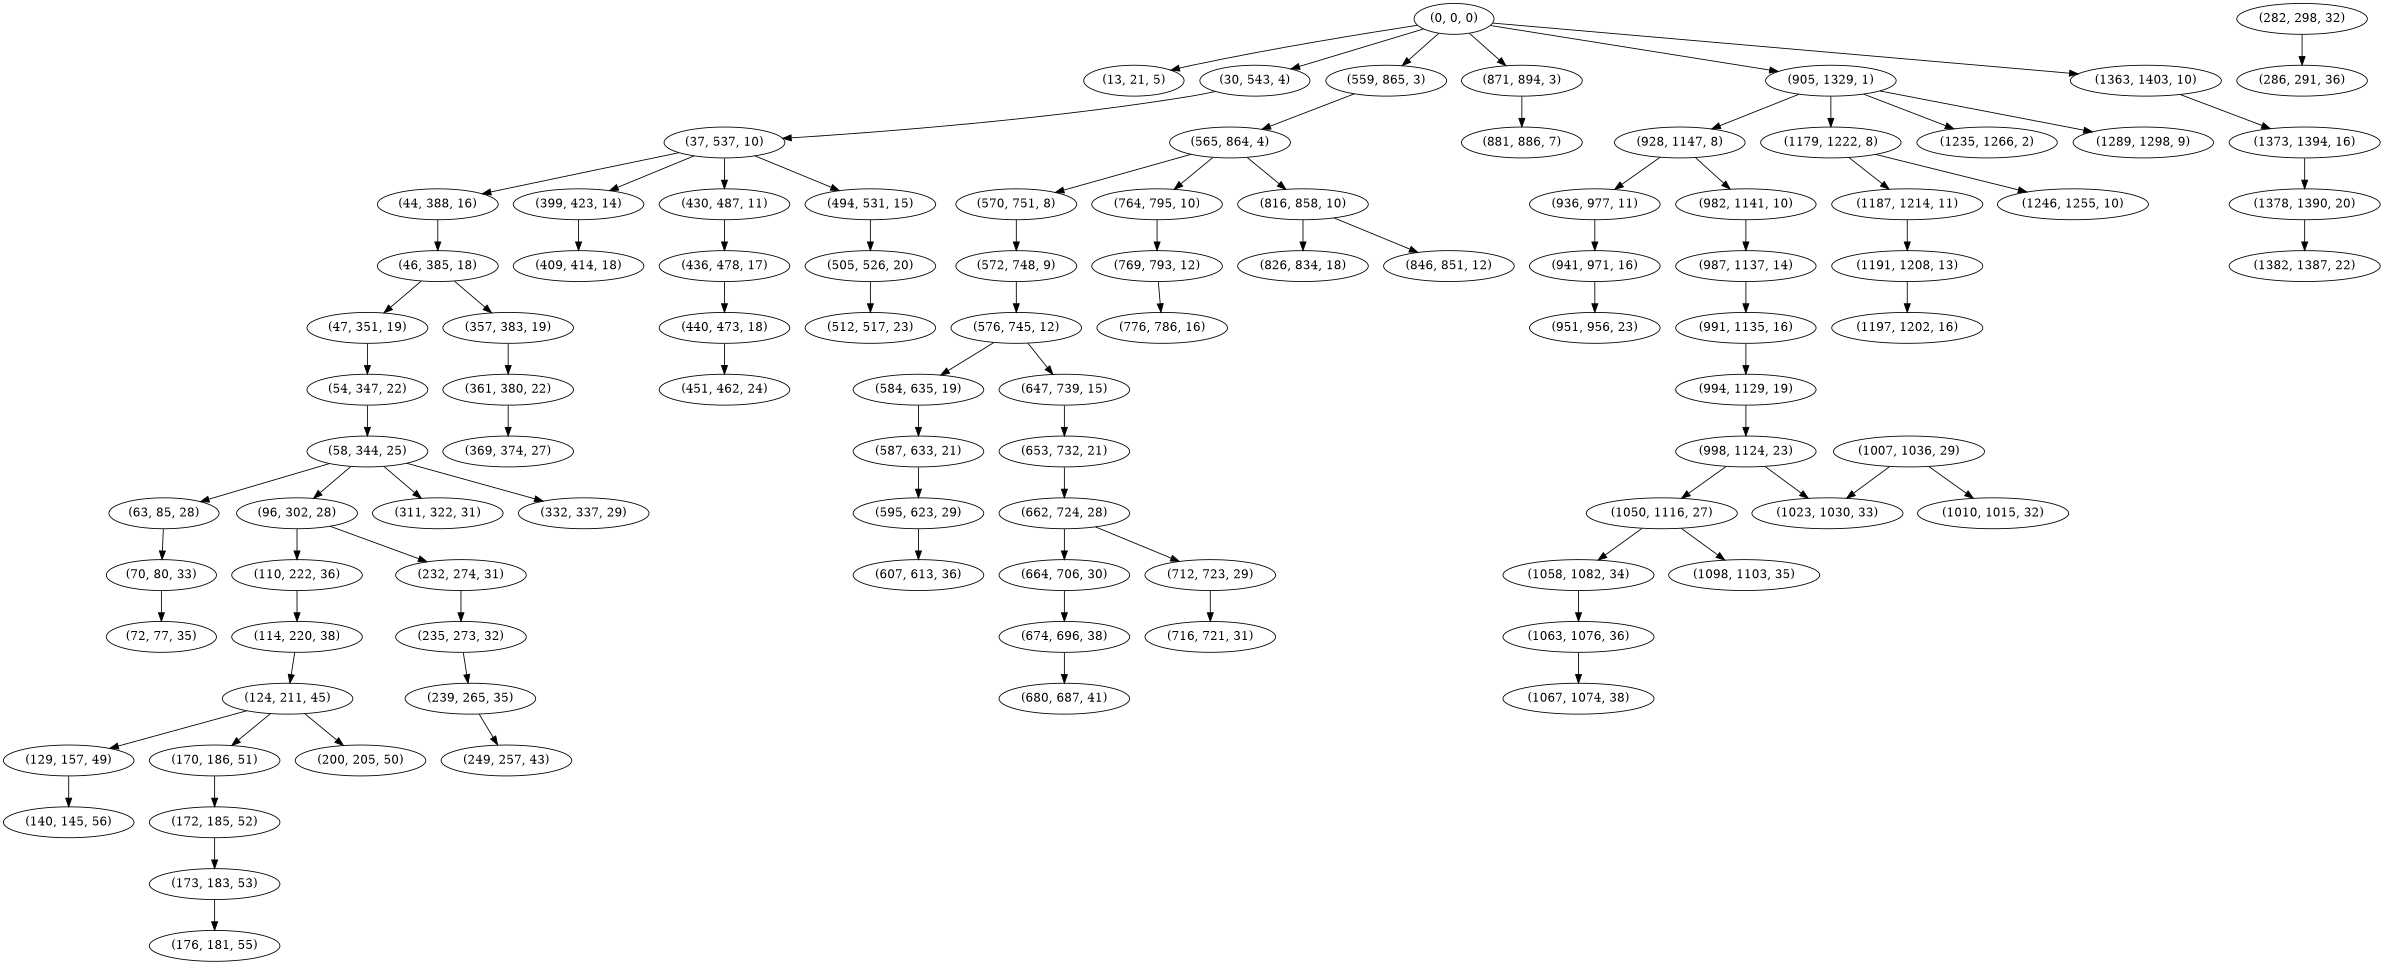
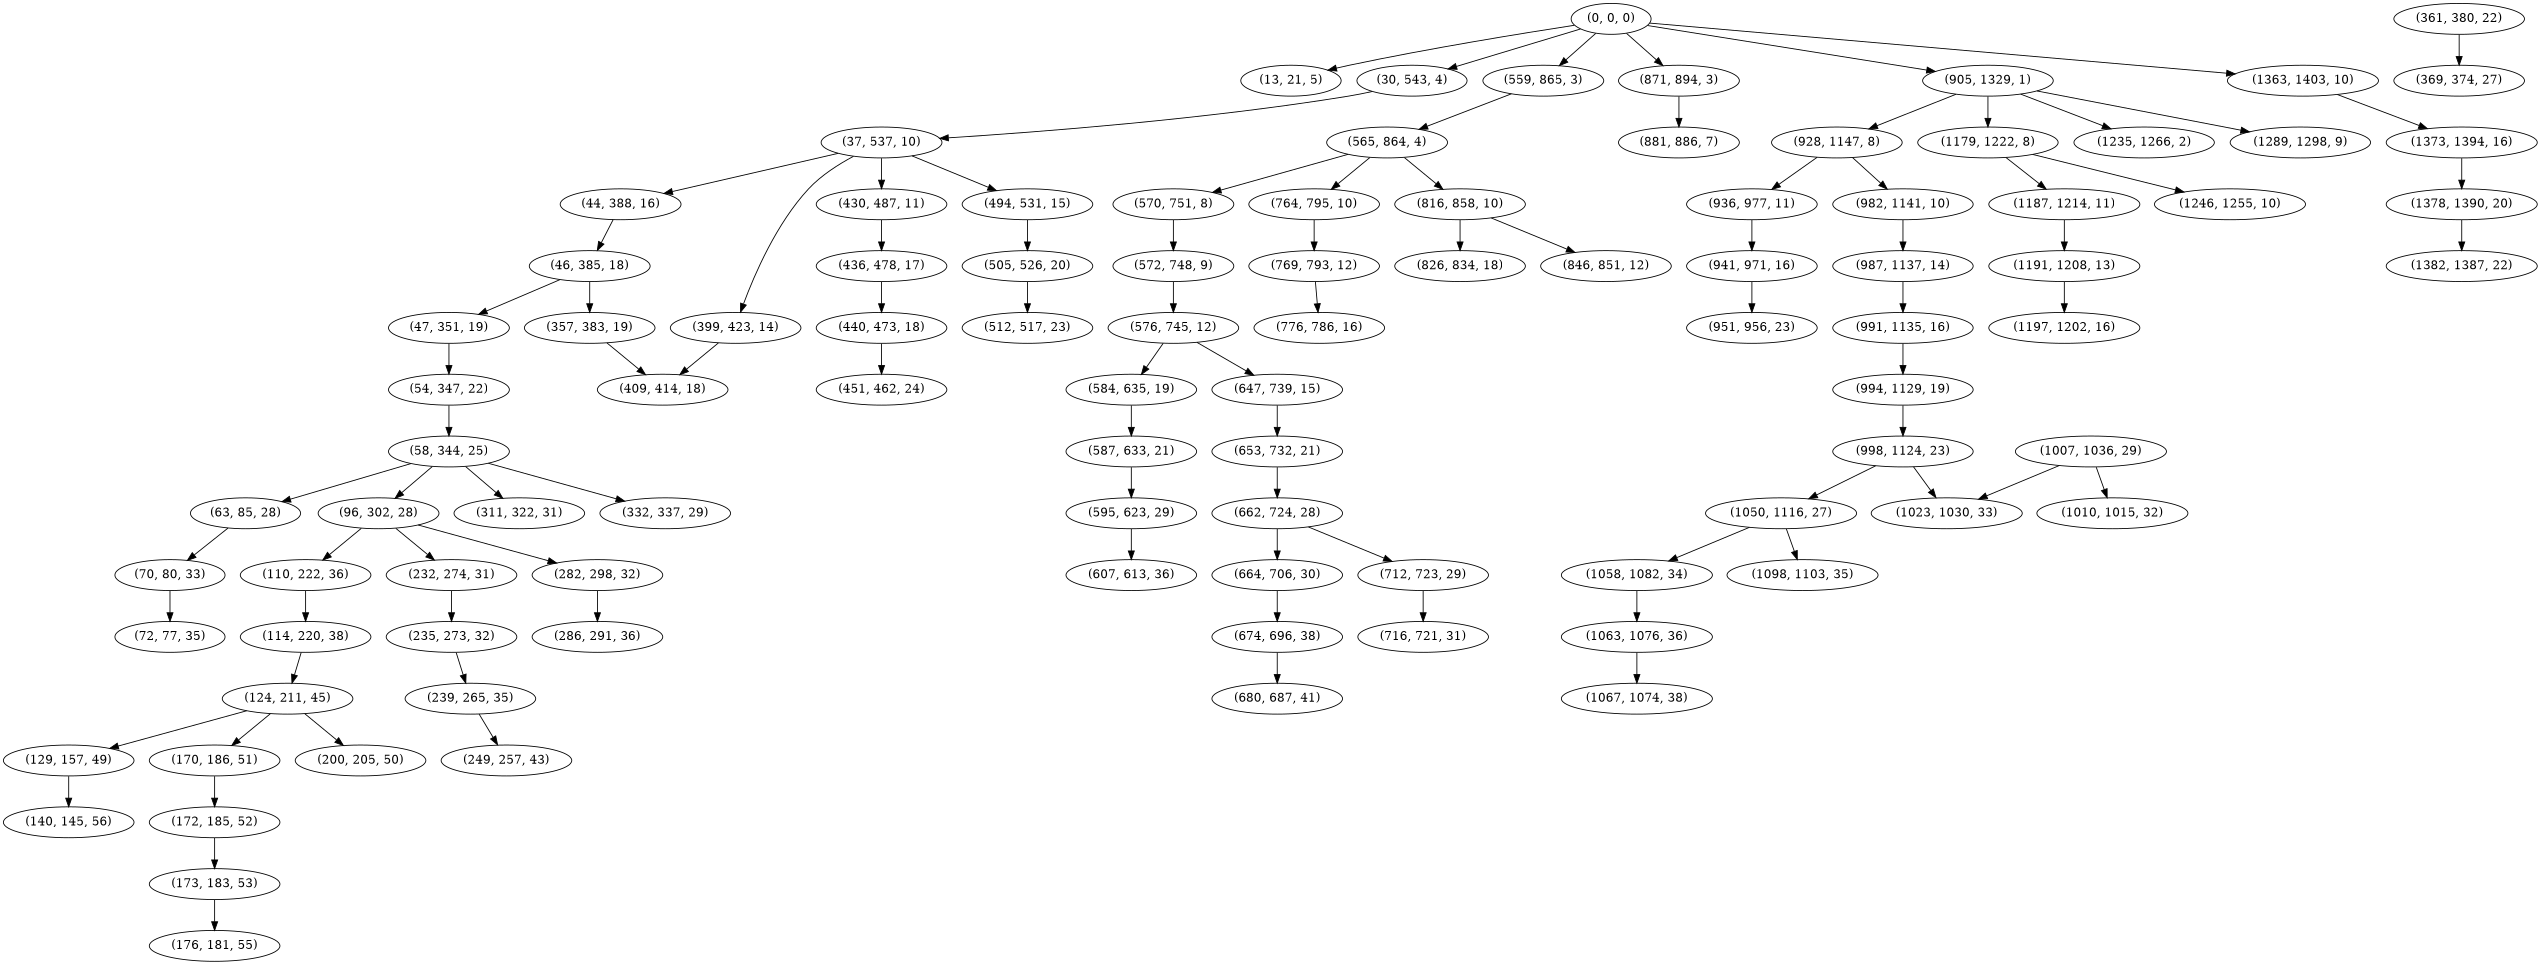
edge "(357, 383, 19)" -> "(361, 380, 22)": now "(357, 383, 19)" -> "(409, 414, 18)"
edge "(96, 302, 28)" -> "(282, 298, 32)": added
